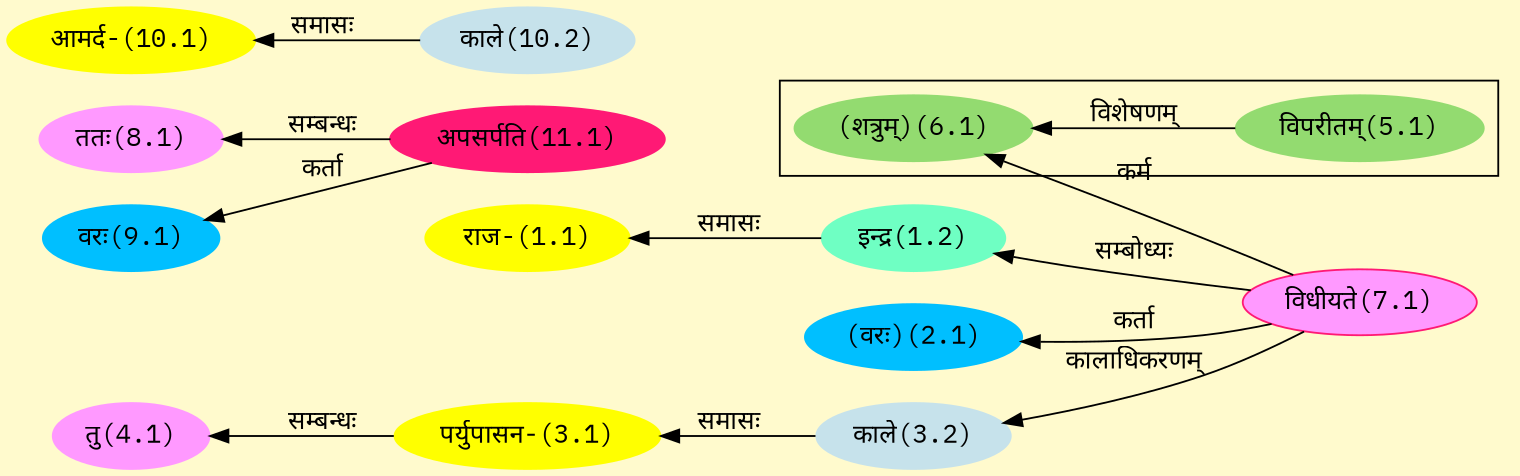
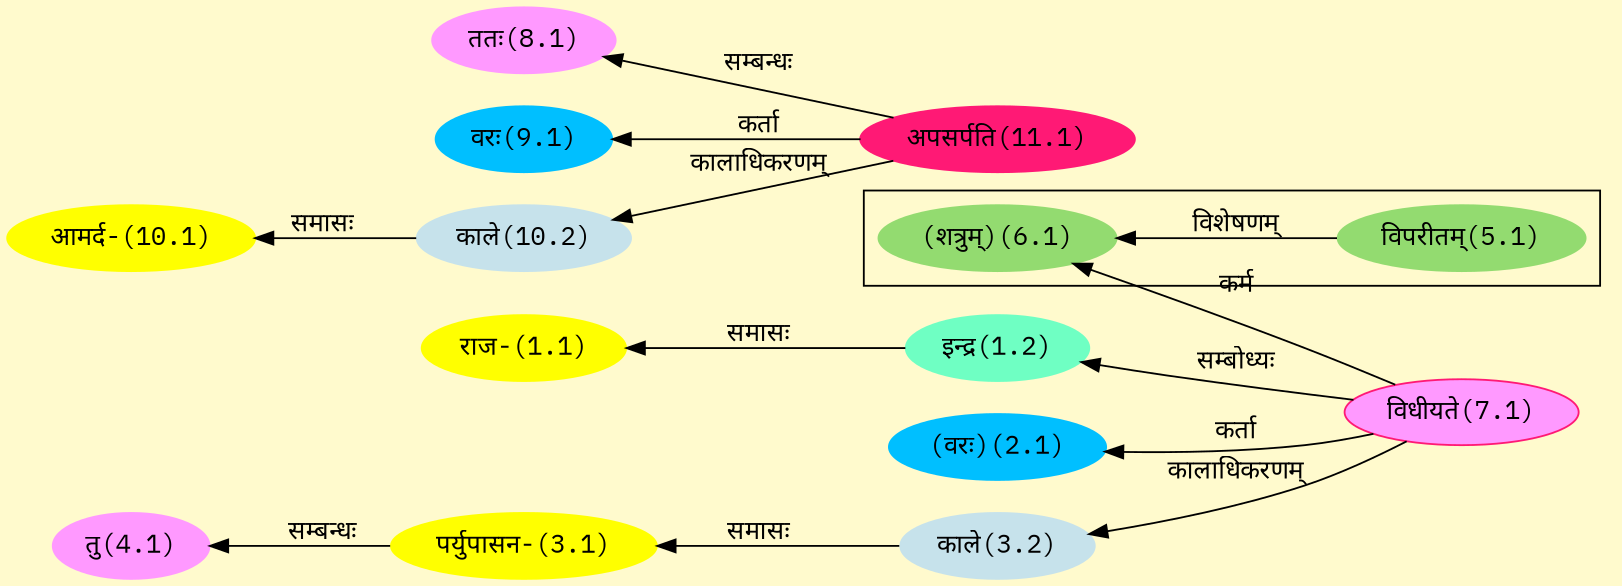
edge "अपसर्पति(11.1)" -> "काले(10.2)": added, label "कालाधिकरणम्"
